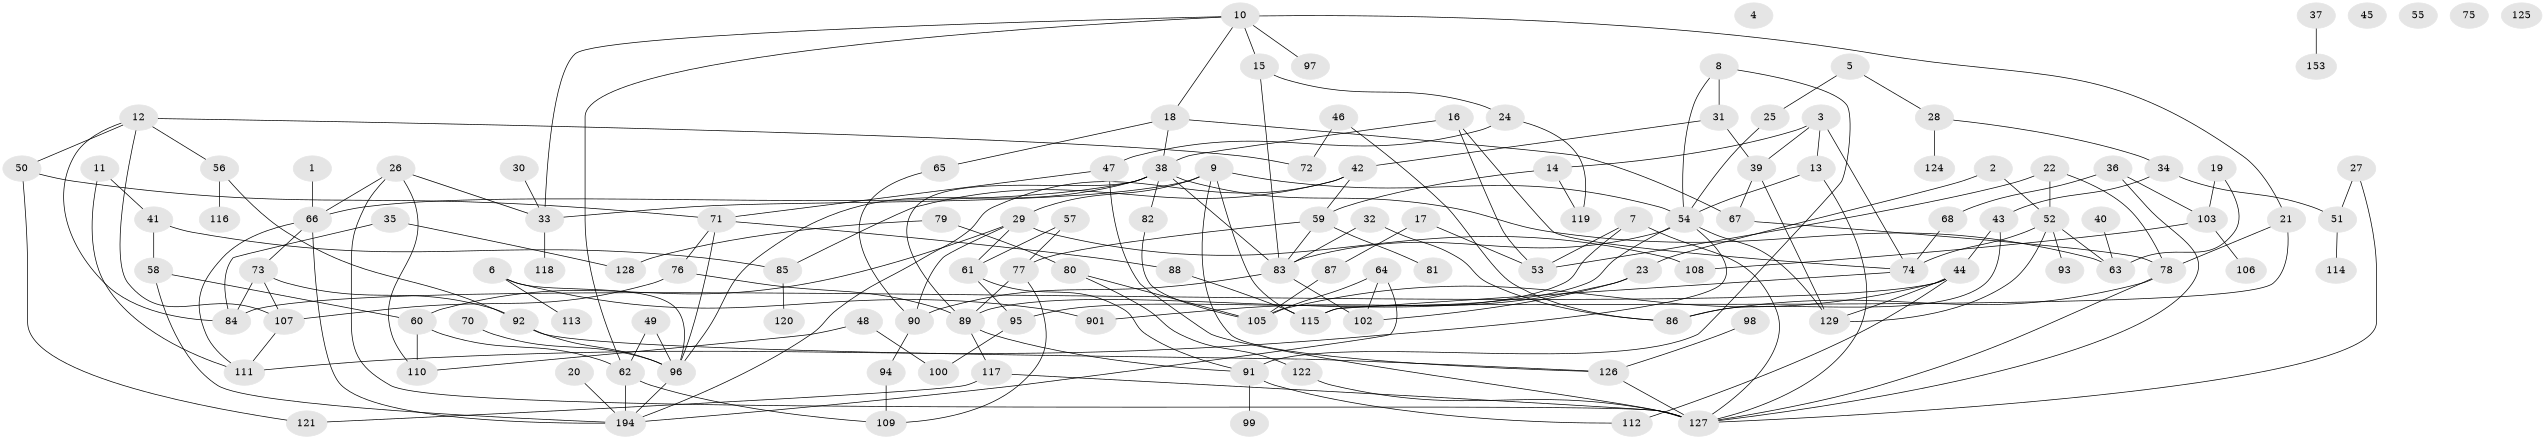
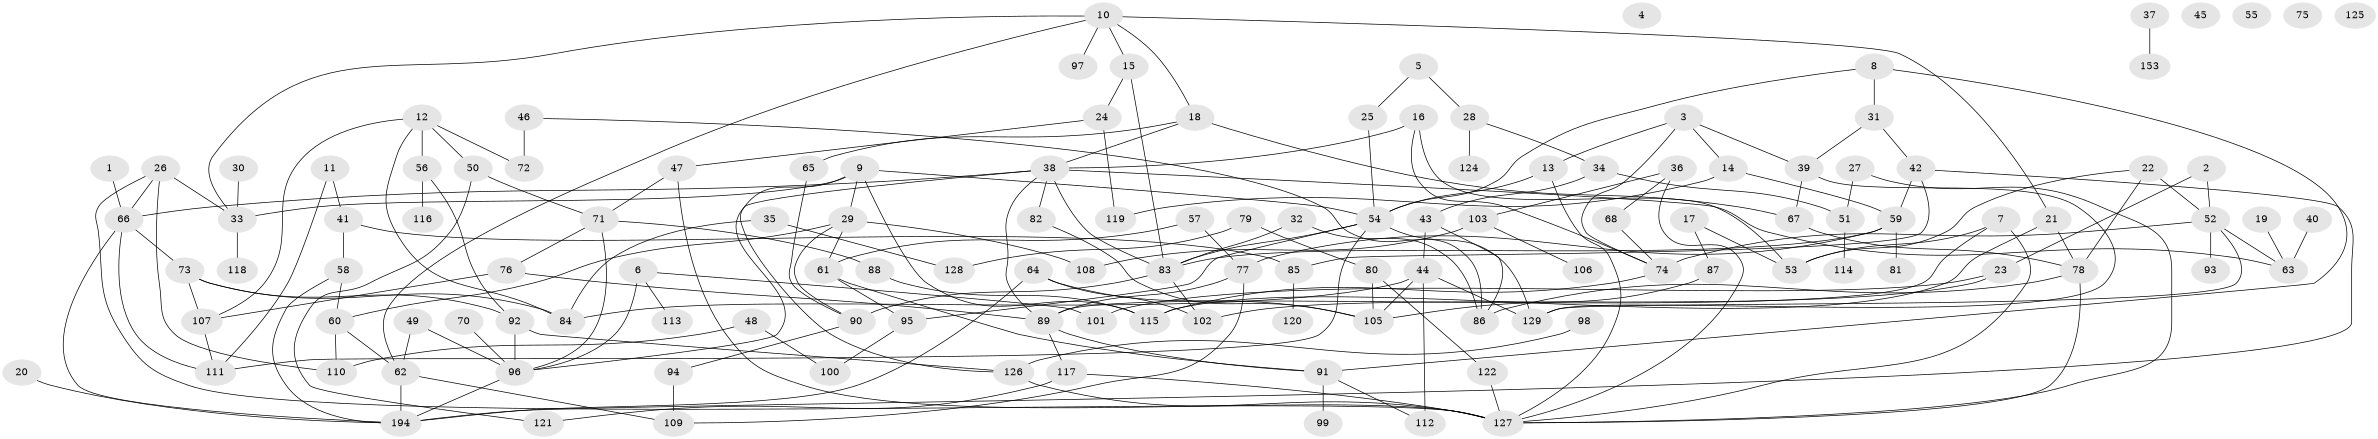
edge "19" -- "103": removed
node "901": label "901" -> "101"
